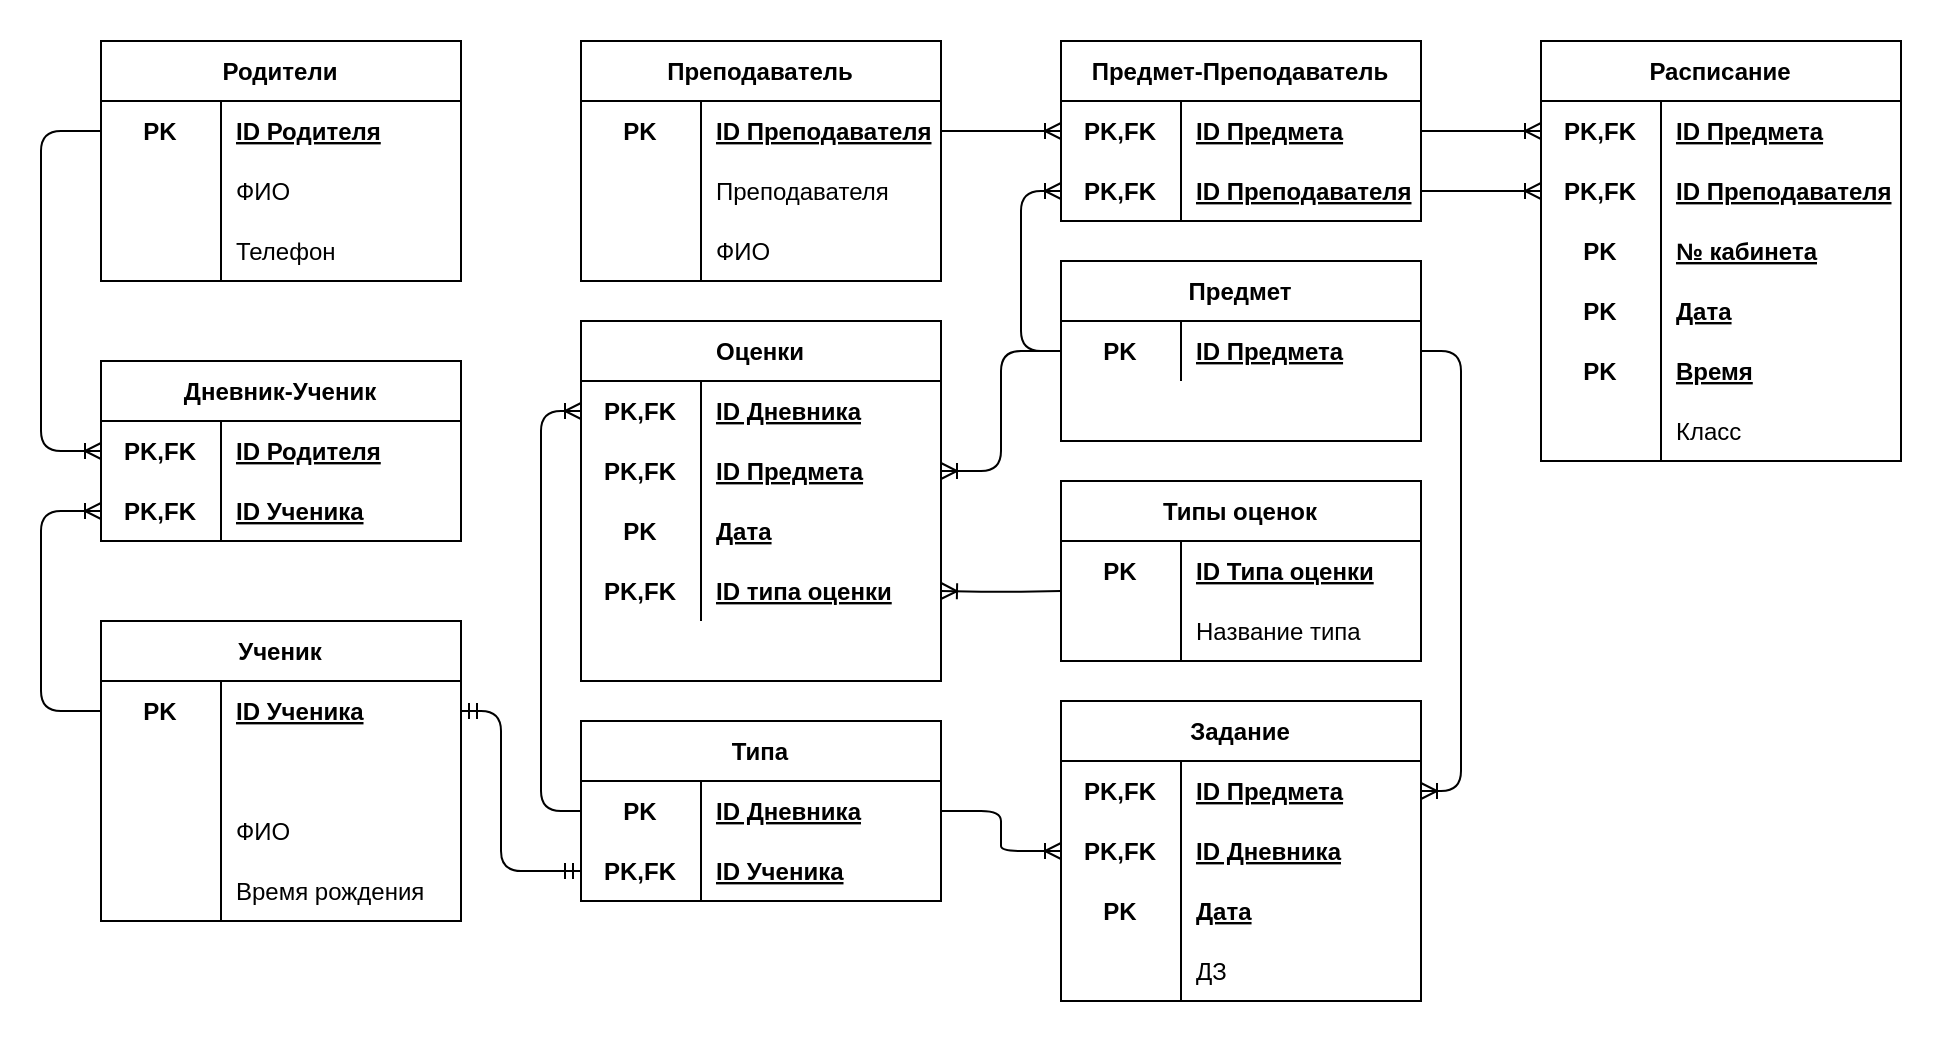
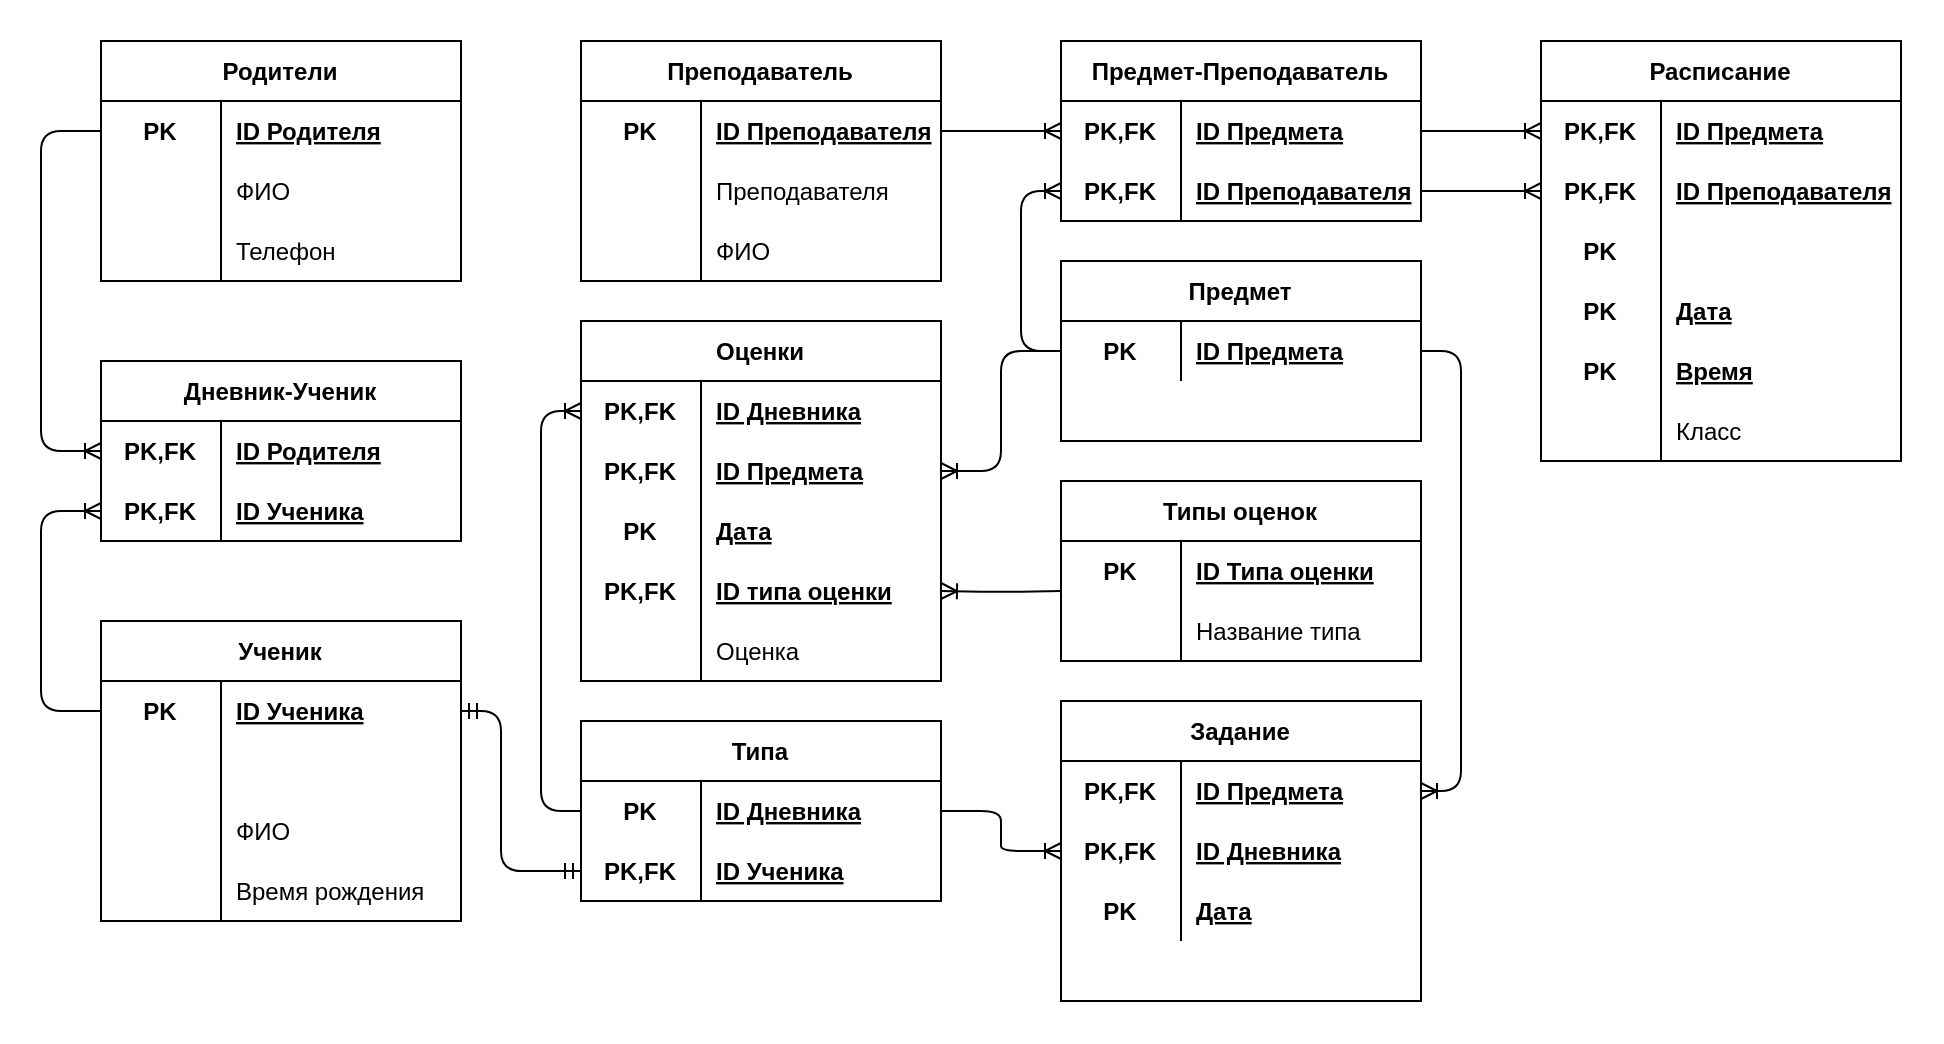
node "№ кабинета": removed
node "Оценка": added
node "ДЗ": removed
